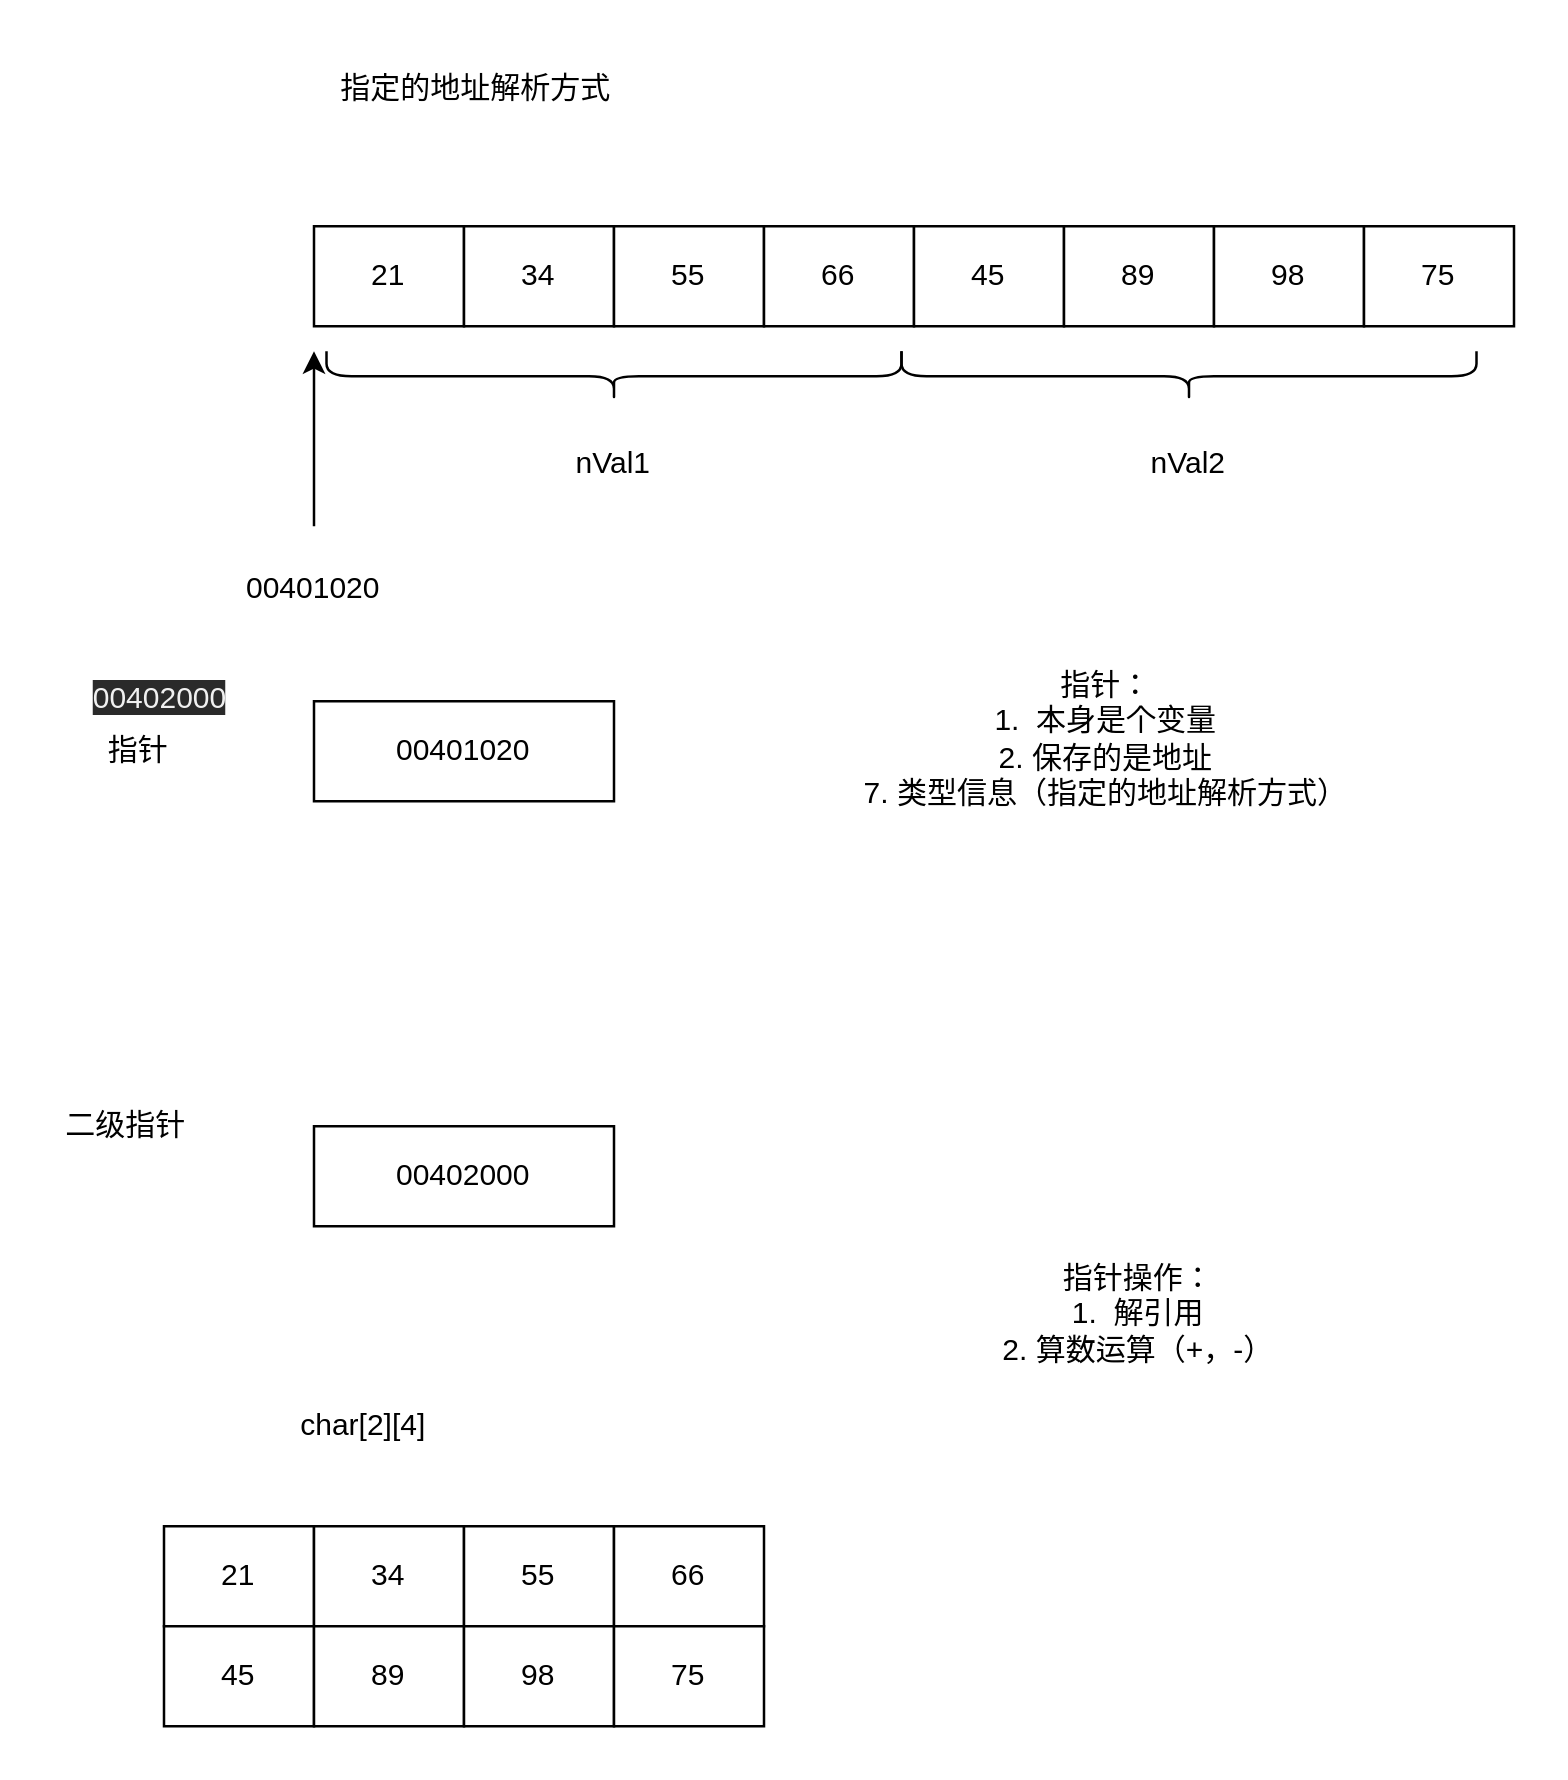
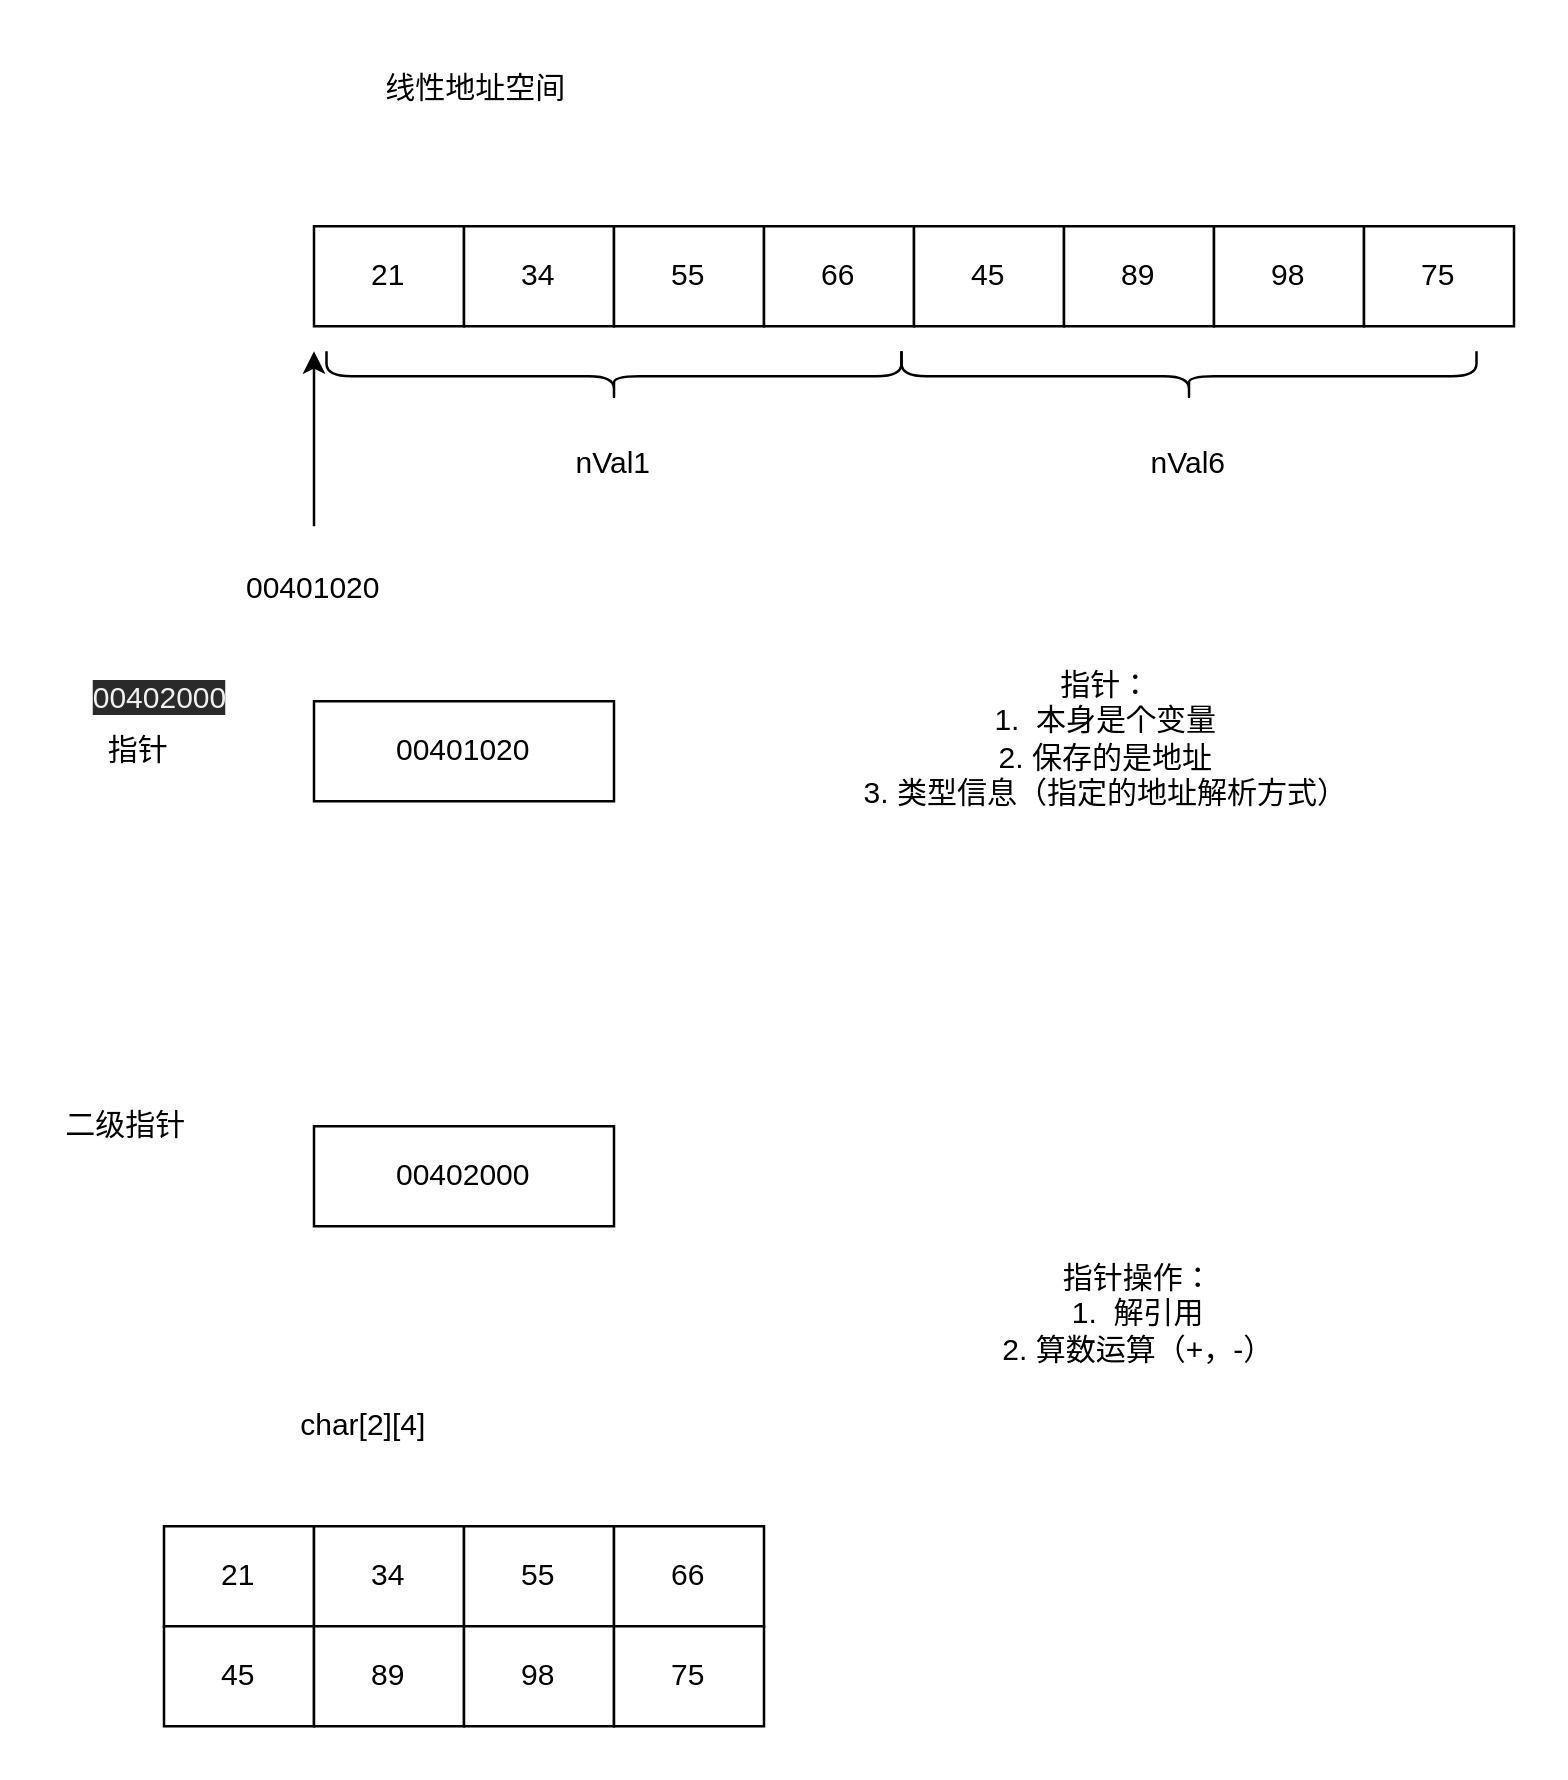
node "指定的地址解析方式": label "指定的地址解析方式" -> "线性地址空间"
node "nVal2": label "nVal2" -> "nVal6"
node "指针： 1. 本身是个变量 2. 保存的是地址 7. 类型信息（指定的地址解析方式）": label "指针： 1. 本身是个变量 2. 保存的是地址 7. 类型信息（指定的地址解析方式）" -> "指针： 1. 本身是个变量 2. 保存的是地址 3. 类型信息（指定的地址解析方式）"
